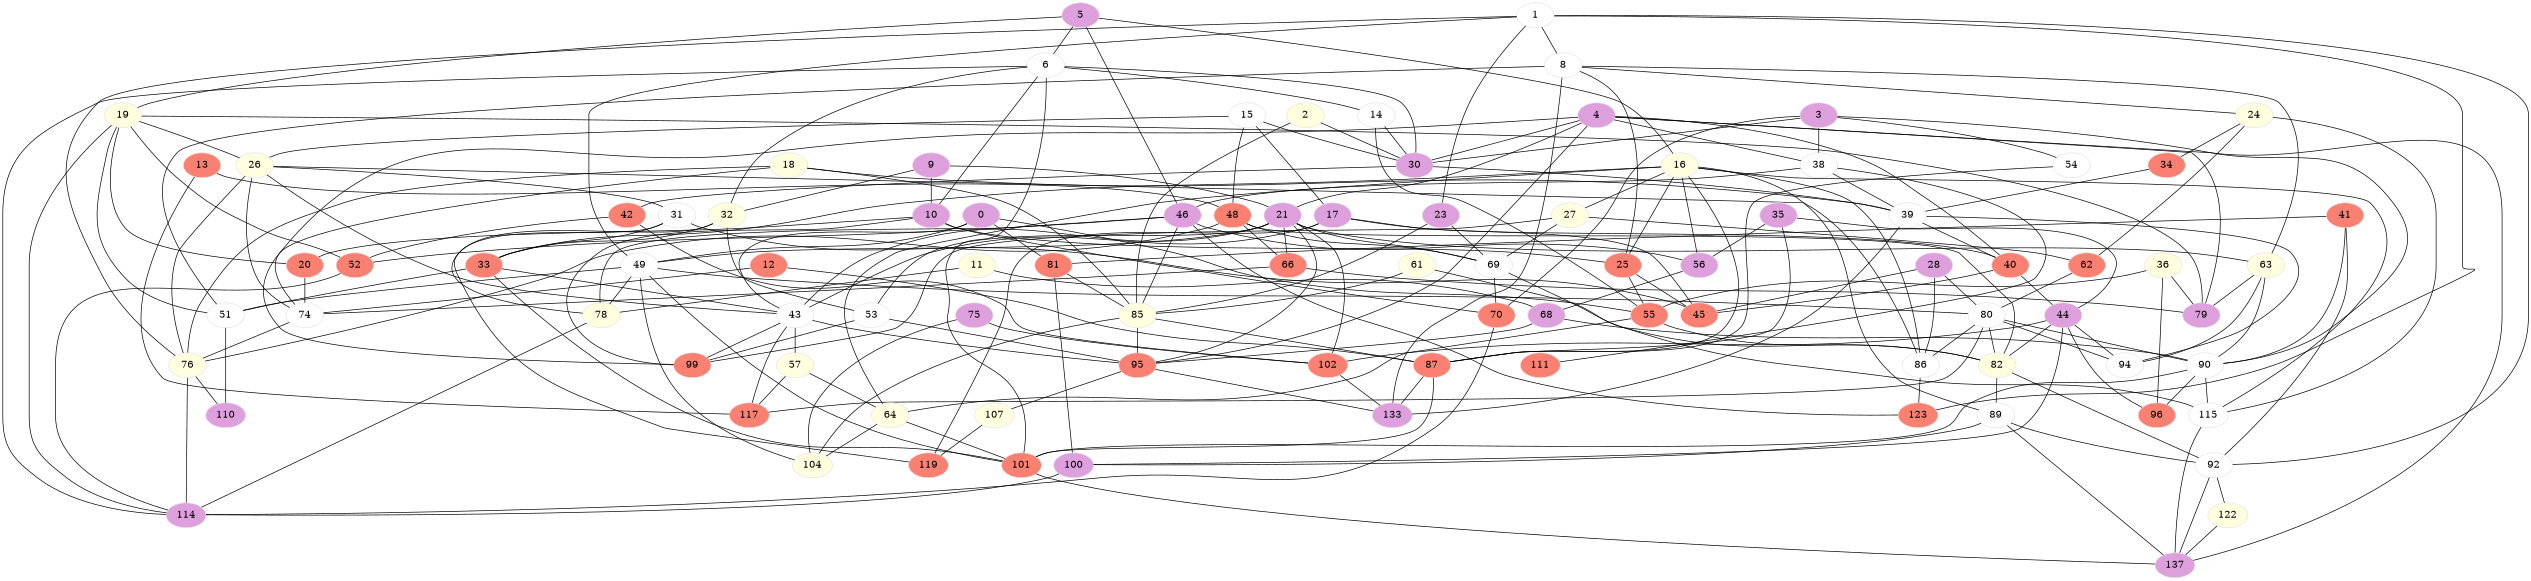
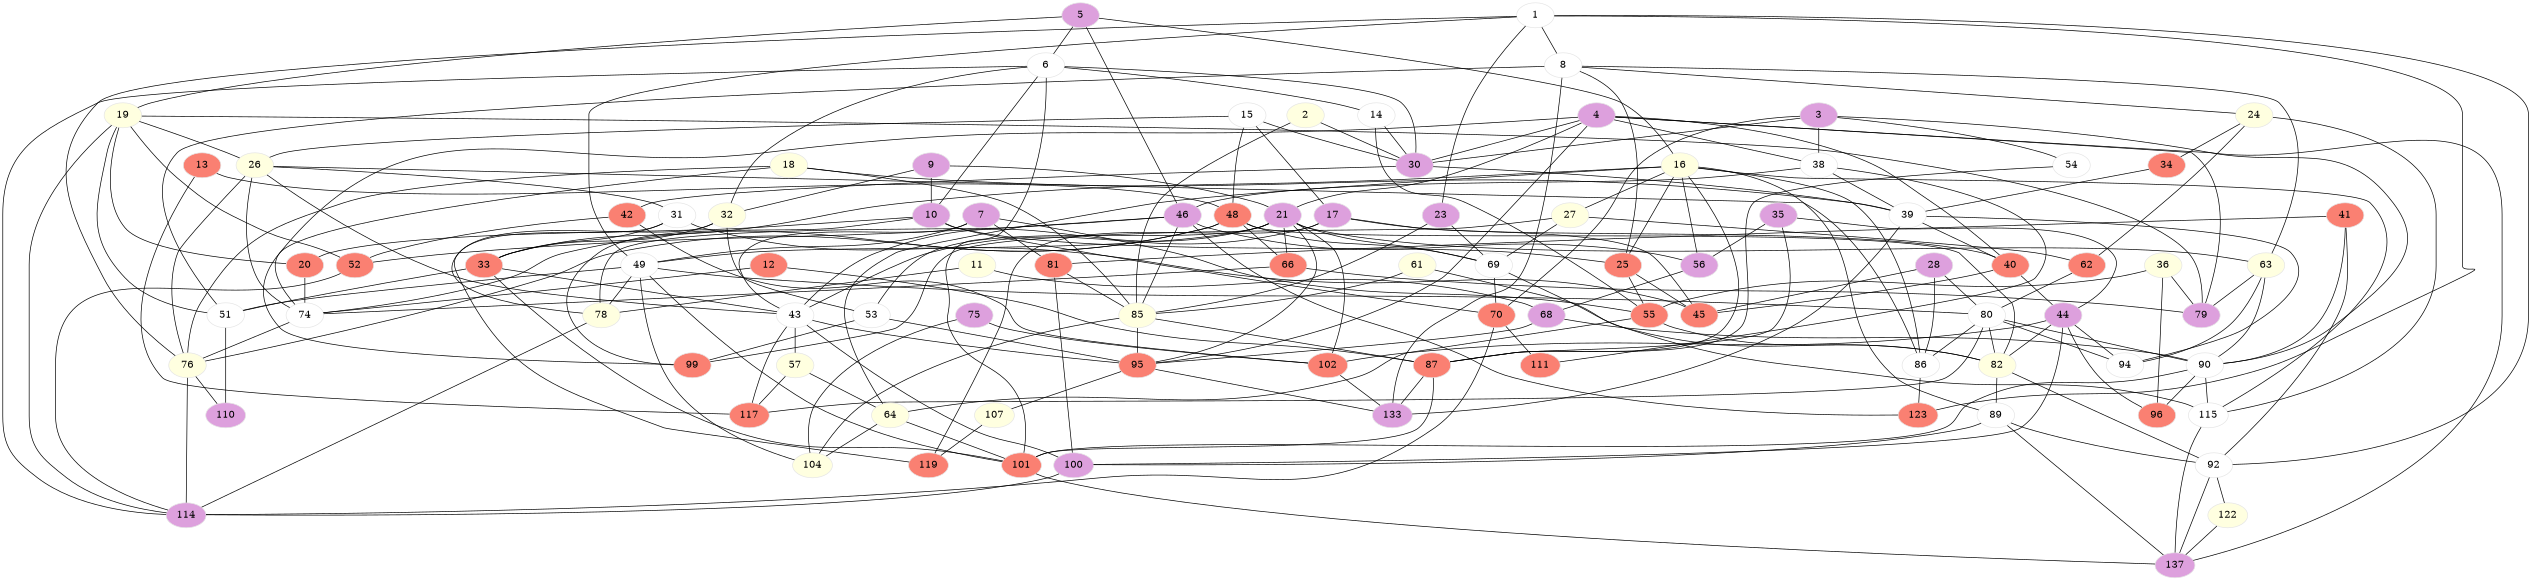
node "0": label "0" -> "7"
edge "48" -- "74": added
edge "43" -- "99": now "43" -- "100"
edge "70" -- "111": added
